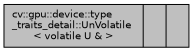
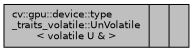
node "cv::gpu::device::type": text "_traits_detail::UnVolatile" -> "_traits_volatile::UnVolatile"
